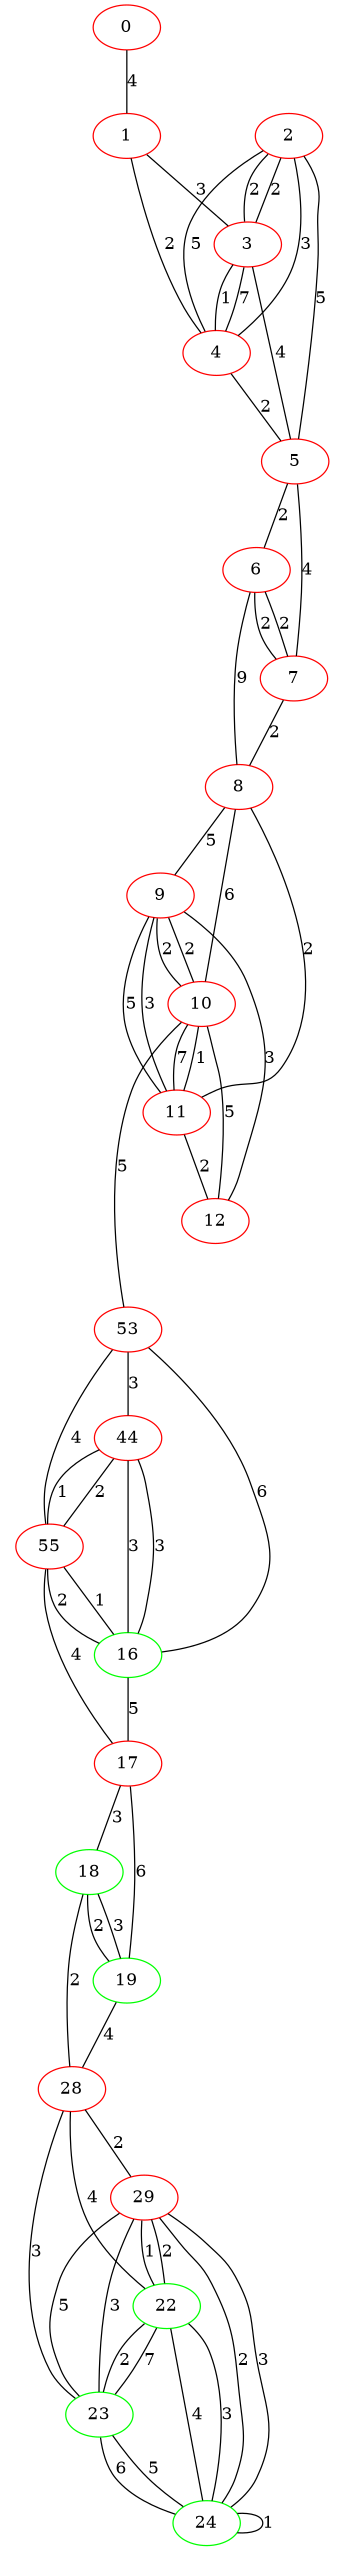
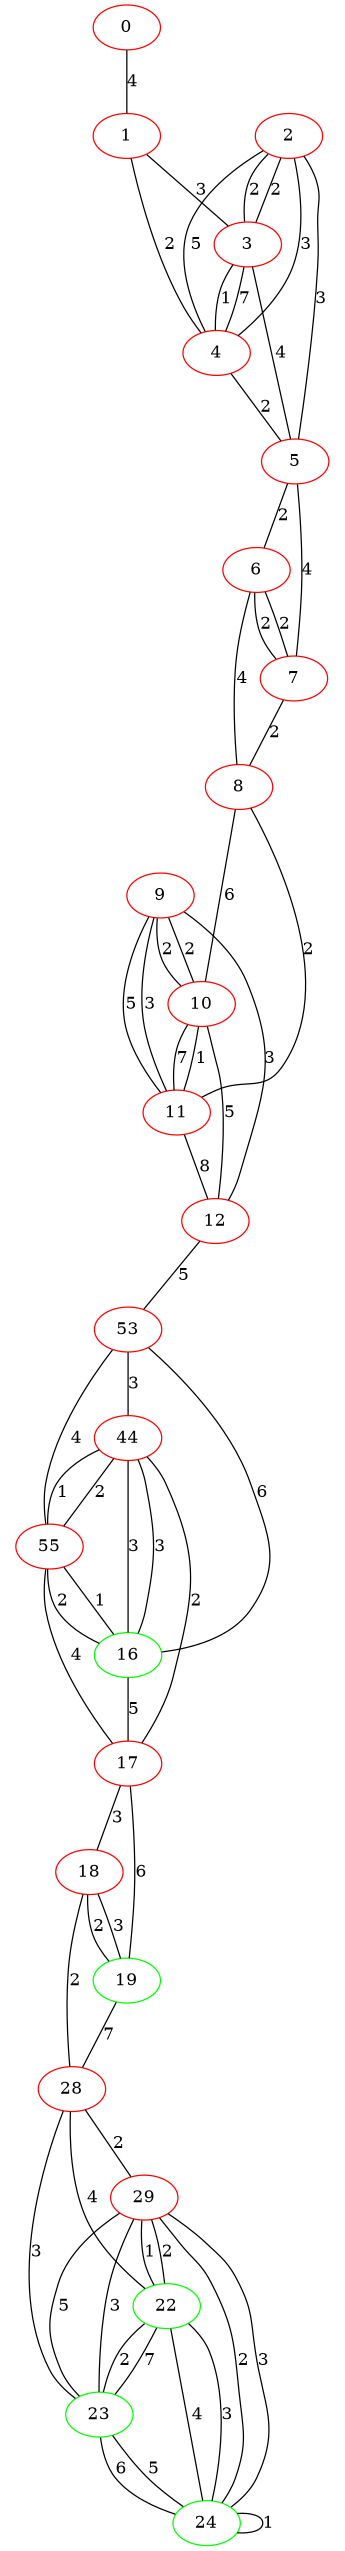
edge "2" -- "5": label "5" -> "3"
edge "6" -- "8": label "9" -> "4"
edge "8" -- "9": removed, label "5"
edge "10" -- "53": now "12" -- "53"
edge "11" -- "12": label "2" -> "8"
edge "44" -- "17": added, label "2"
node "18": color green -> red
edge "19" -- "28": label "4" -> "7"
